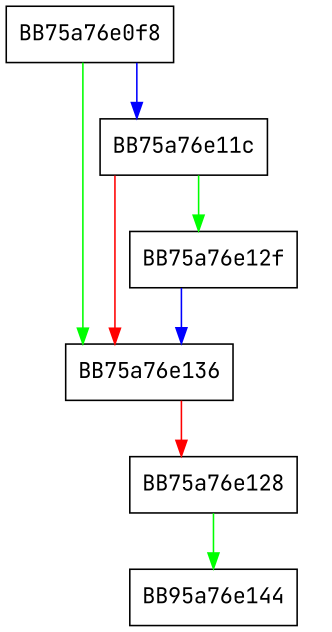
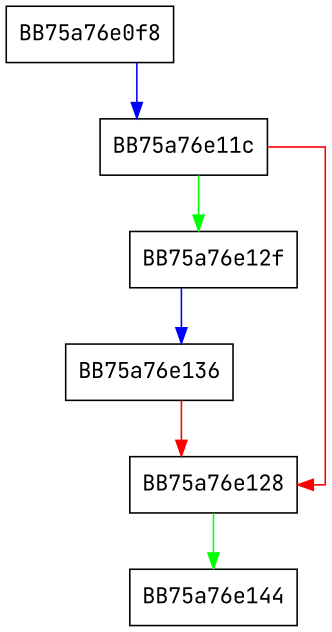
edge "BB75a76e0f8" -> "BB75a76e136": removed
edge "BB75a76e11c" -> "BB75a76e136": now "BB75a76e11c" -> "BB75a76e128"
node "BB95a76e144": label "BB95a76e144" -> "BB75a76e144"
